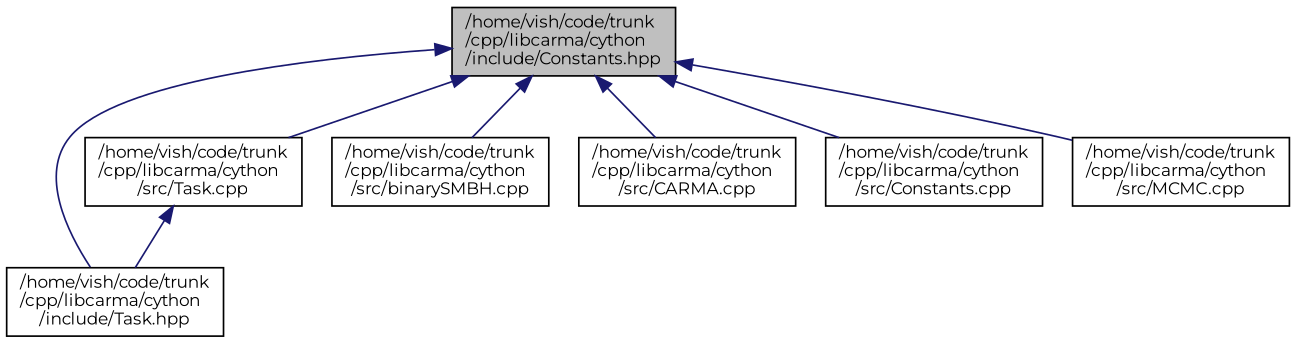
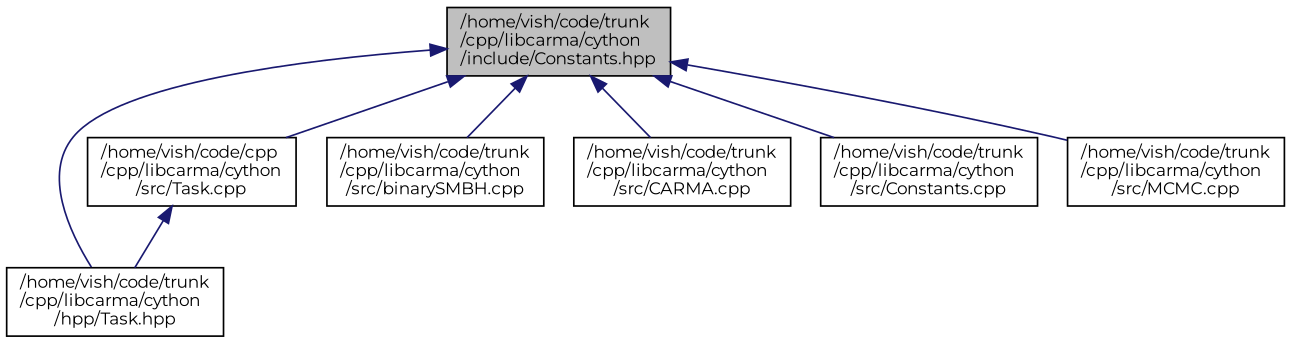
node "/home/vish/code/trunk /cpp/libcarma/cython /src/Task.cpp": label "/home/vish/code/trunk /cpp/libcarma/cython /src/Task.cpp" -> "/home/vish/code/cpp /cpp/libcarma/cython /src/Task.cpp"
node "/home/vish/code/trunk /cpp/libcarma/cython /include/Task.hpp": label "/home/vish/code/trunk /cpp/libcarma/cython /include/Task.hpp" -> "/home/vish/code/trunk /cpp/libcarma/cython /hpp/Task.hpp"
